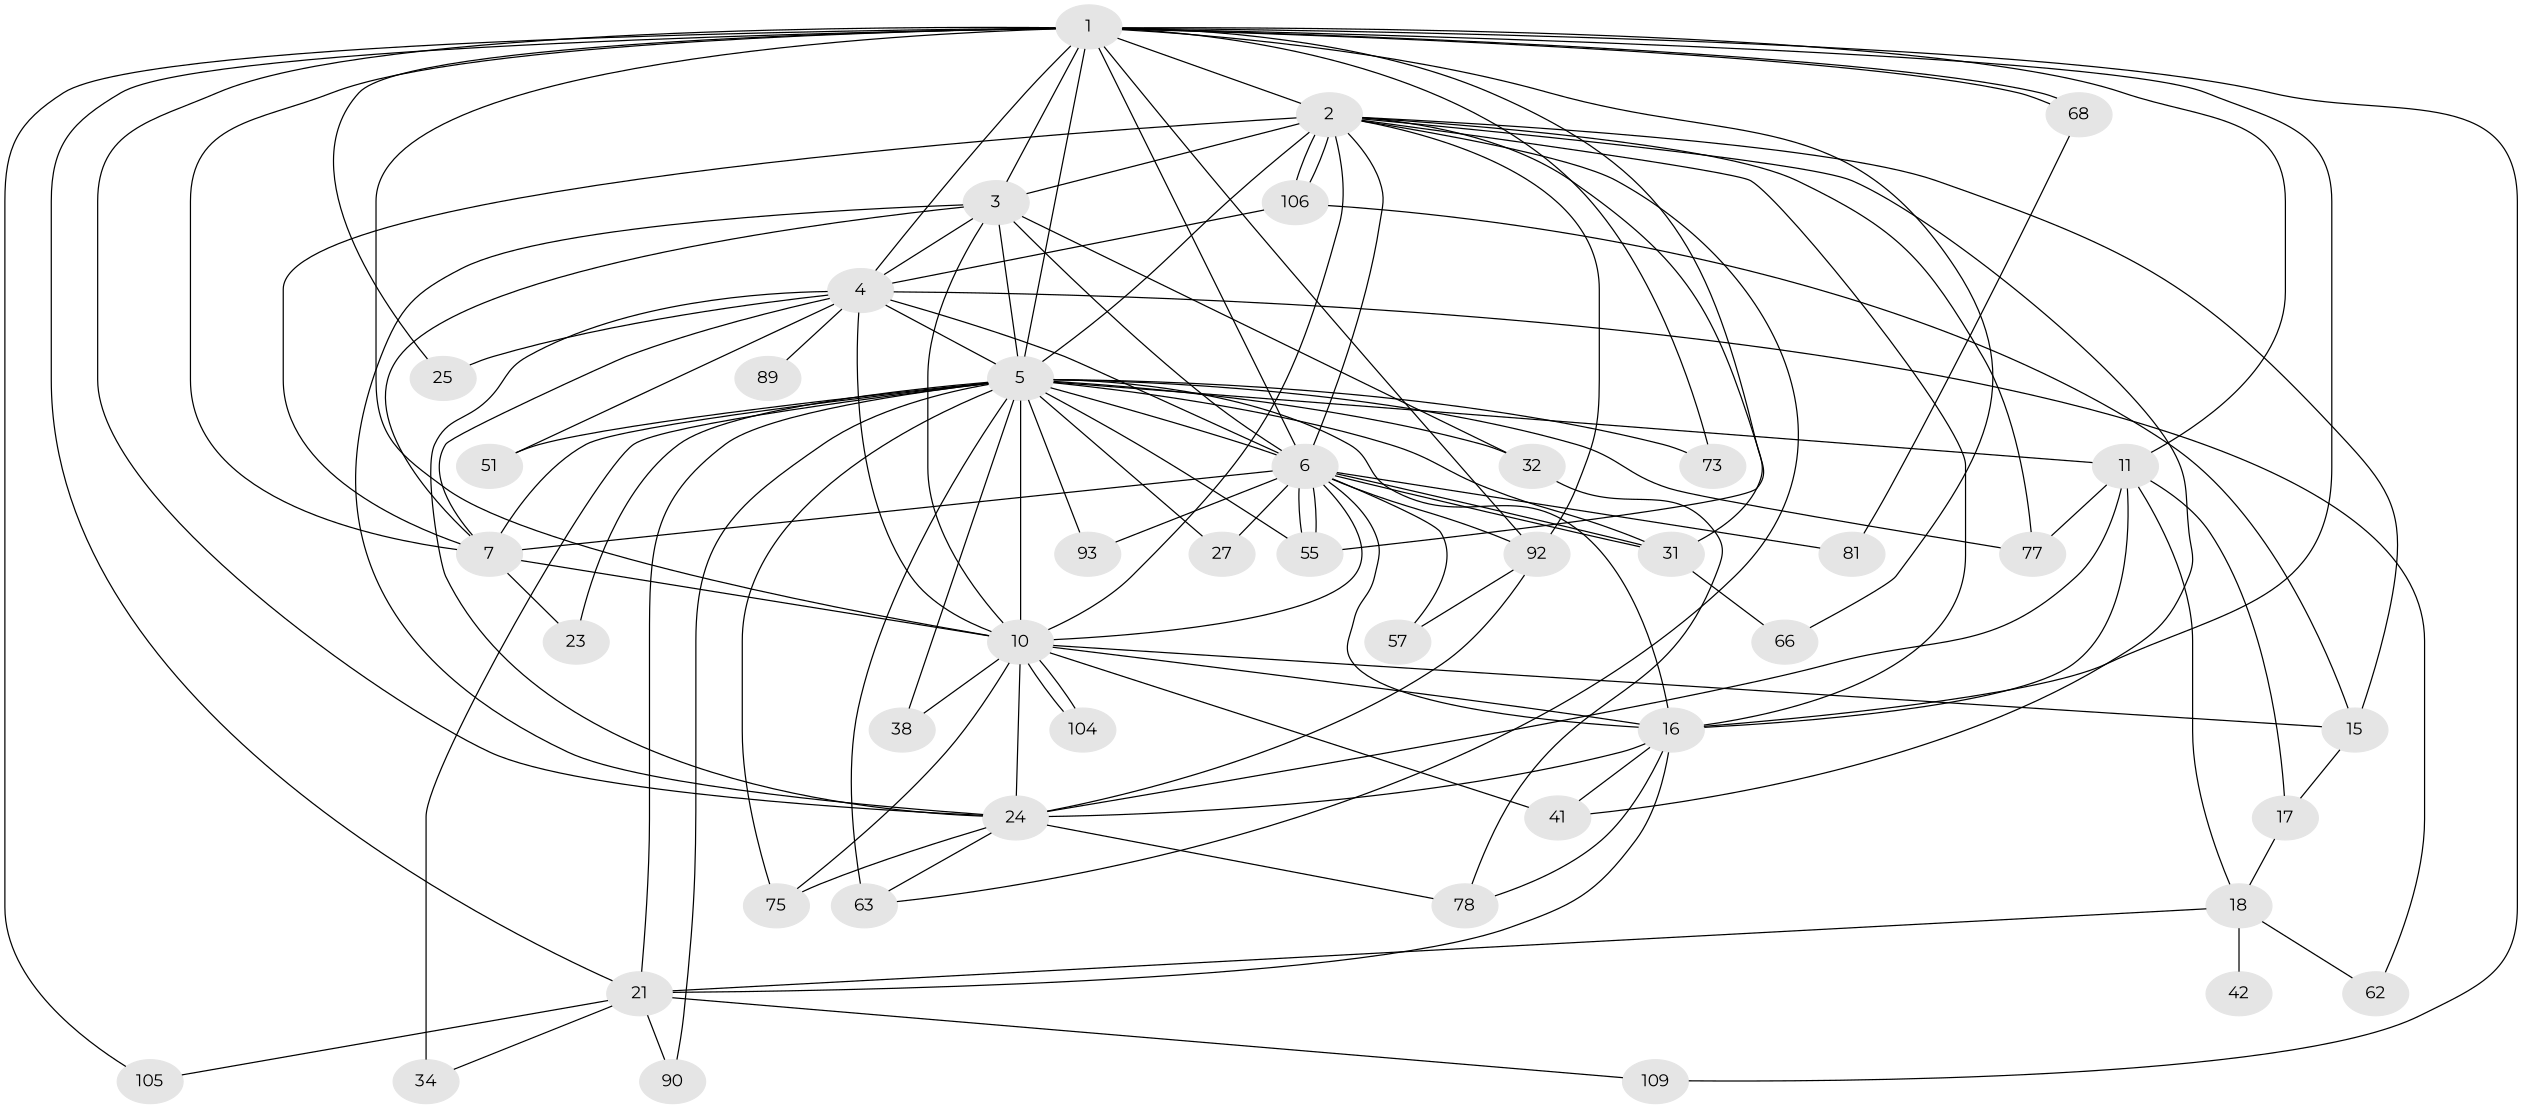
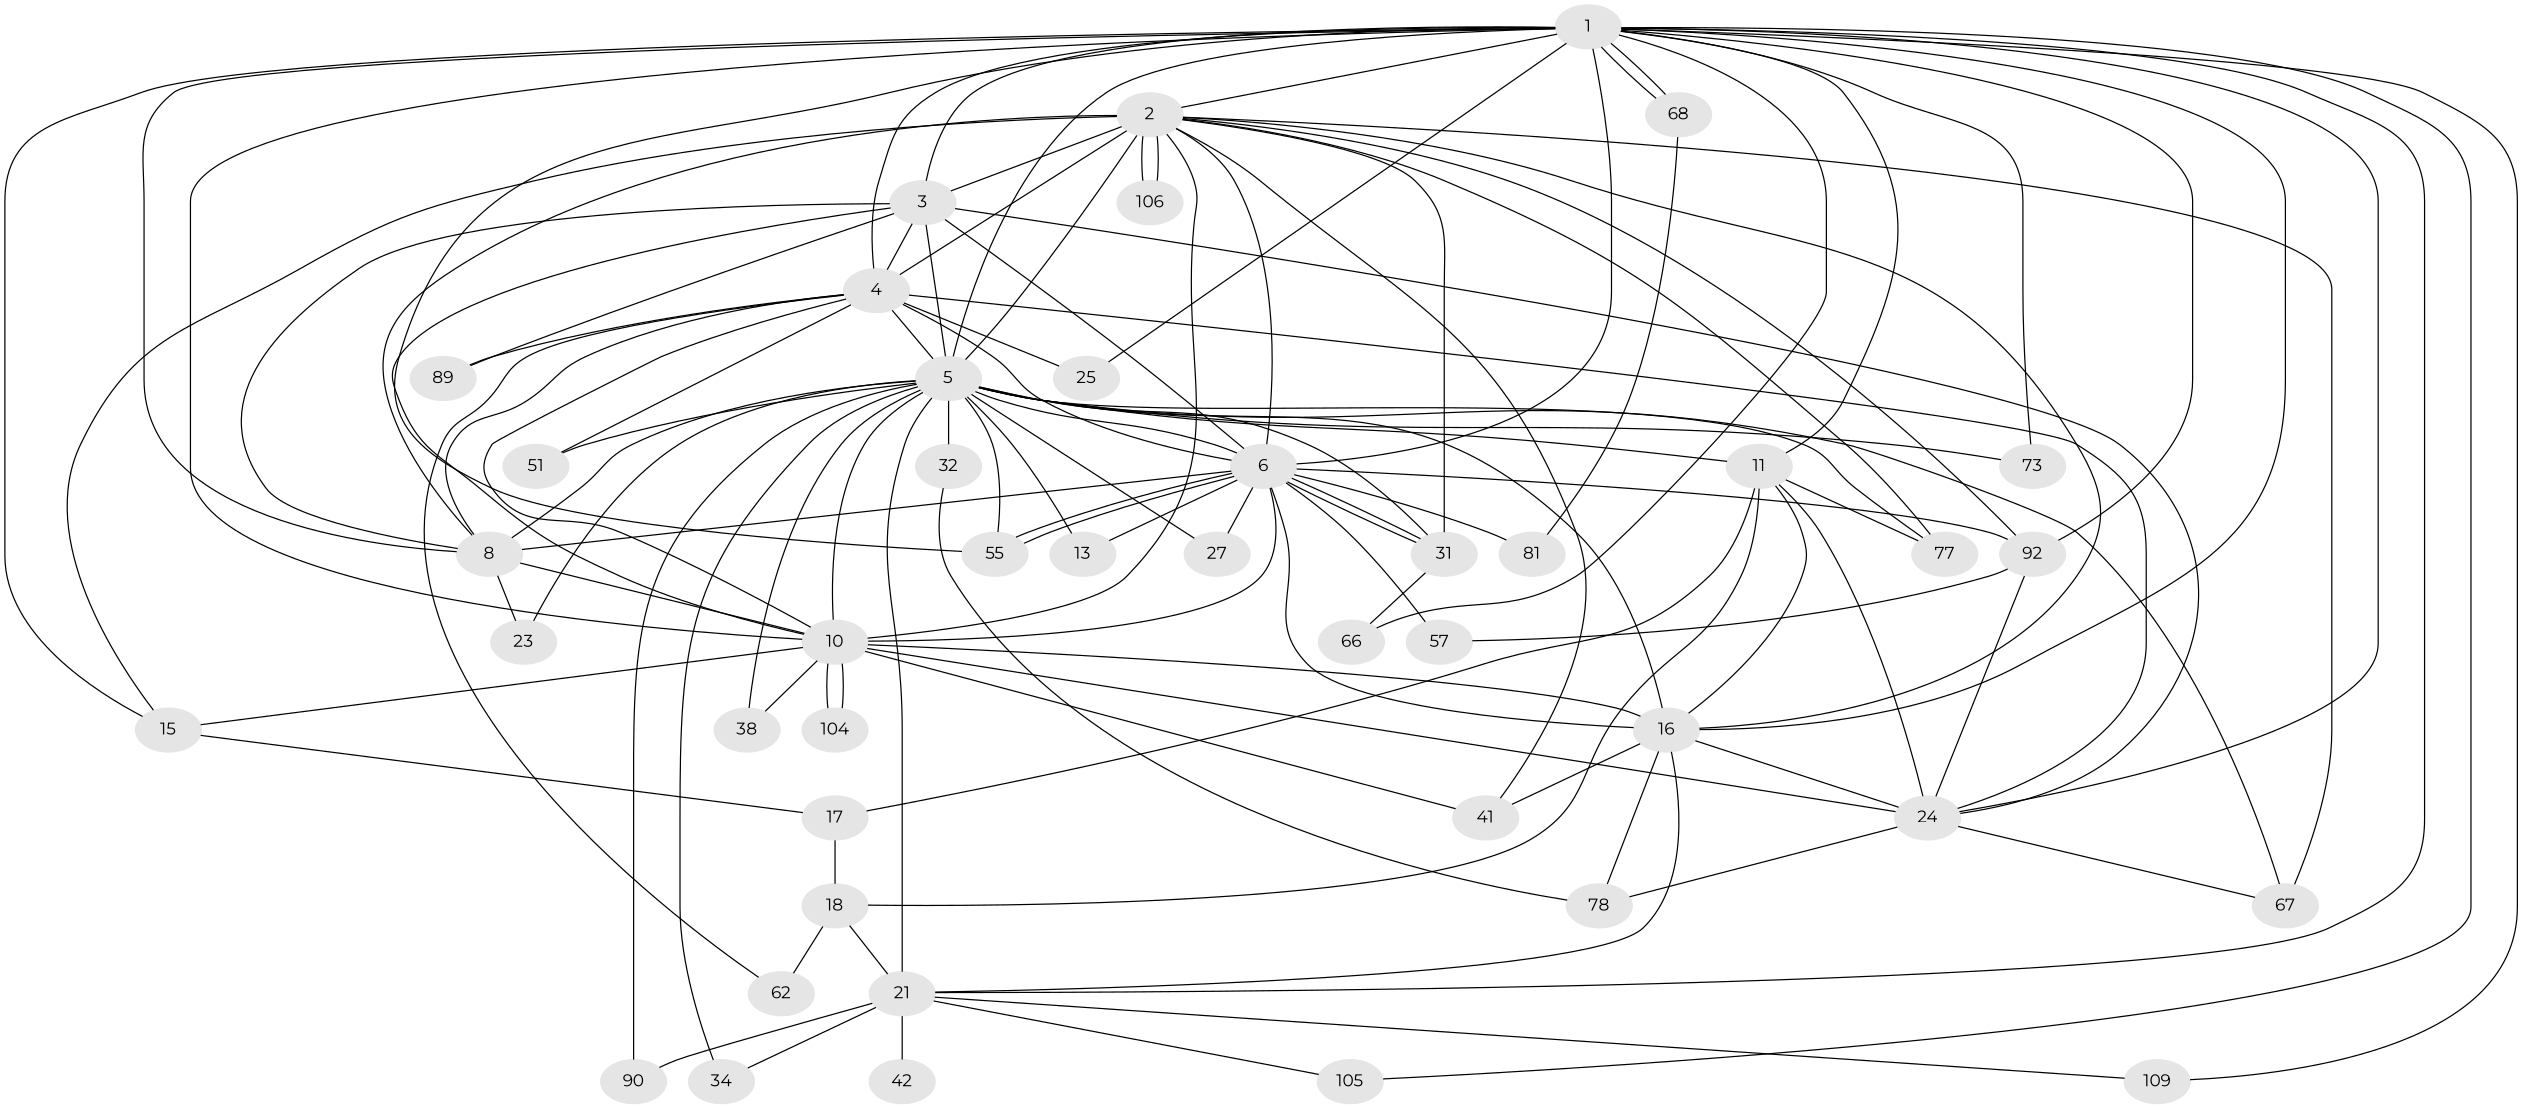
edge "106" -- "4": now "2" -- "4"
edge "106" -- "15": now "1" -- "15"
edge "3" -- "32": now "3" -- "89"
node "7": label "7" -> "8"
node "93": label "93" -> "13"
node "75": removed
node "63": label "63" -> "67"
edge "18" -- "42": now "21" -- "42"
